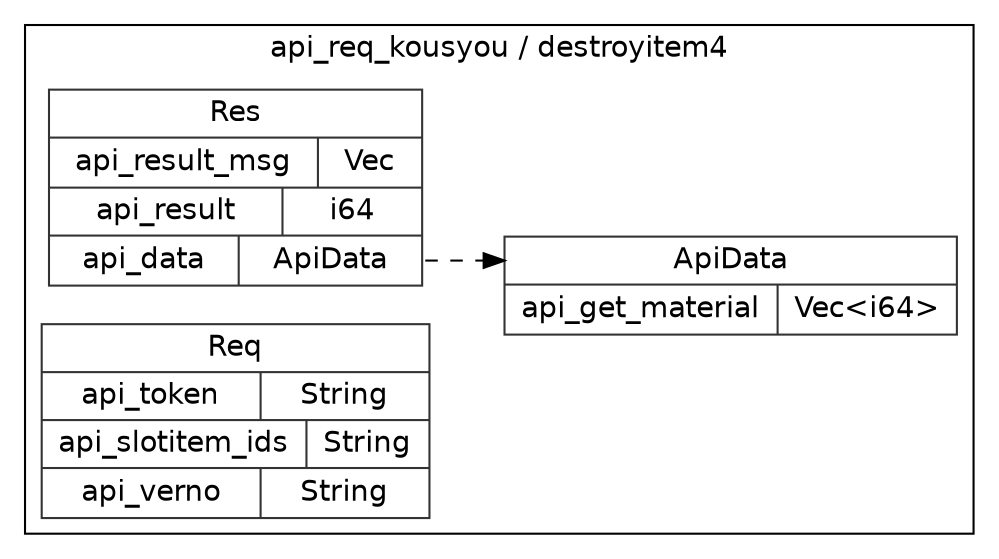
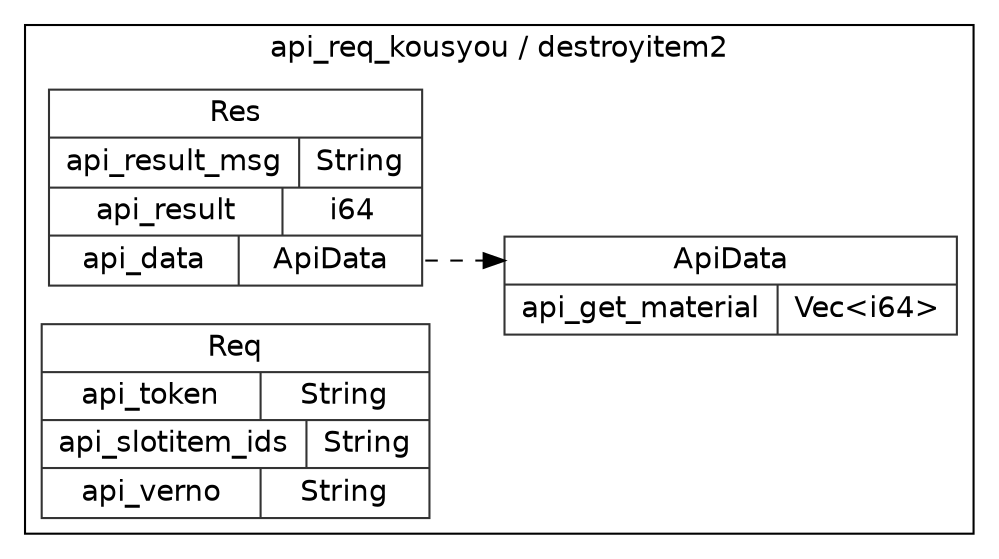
cluster "api_req_kousyou / destroyitem4": label "api_req_kousyou / destroyitem4" -> "api_req_kousyou / destroyitem2"
node "Res": text "Vec" -> "String"
